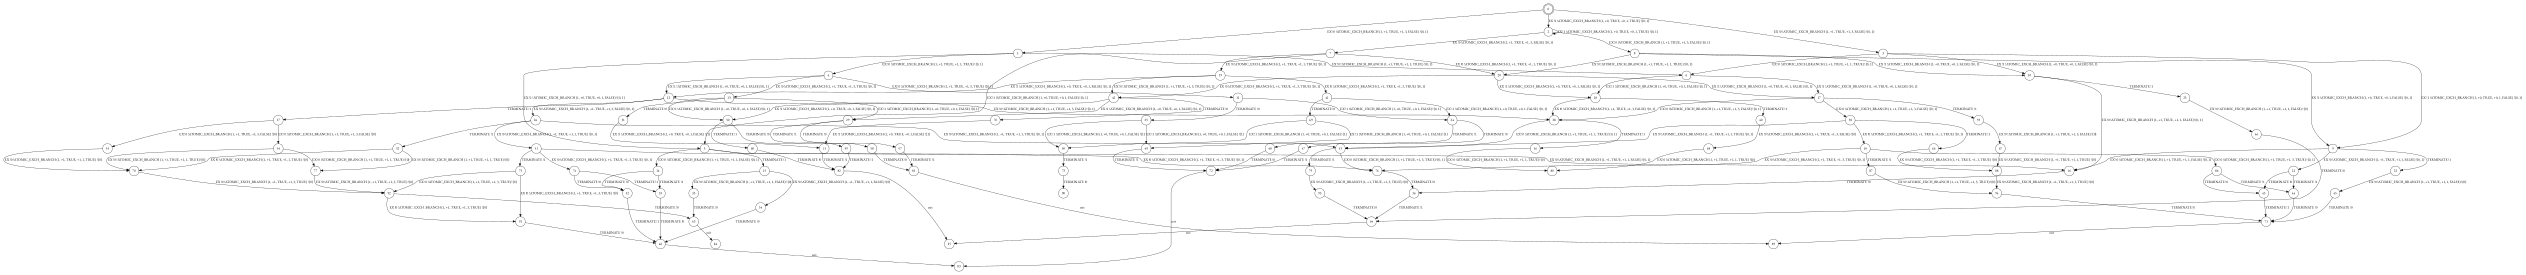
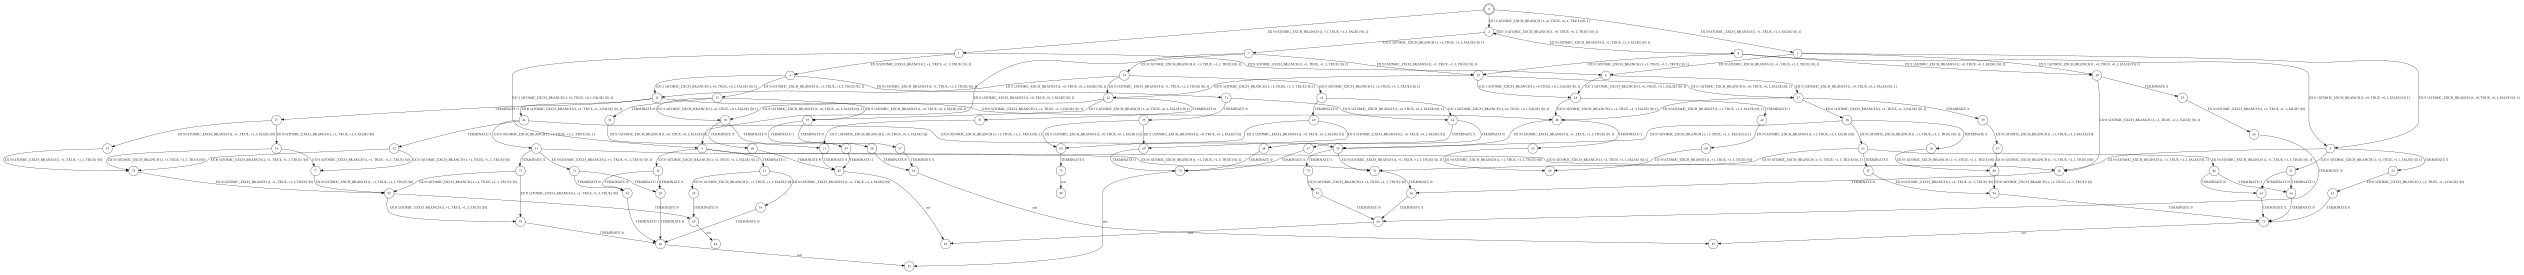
edge "73" -> "90": label "TERMINATE !0" -> "exit"
